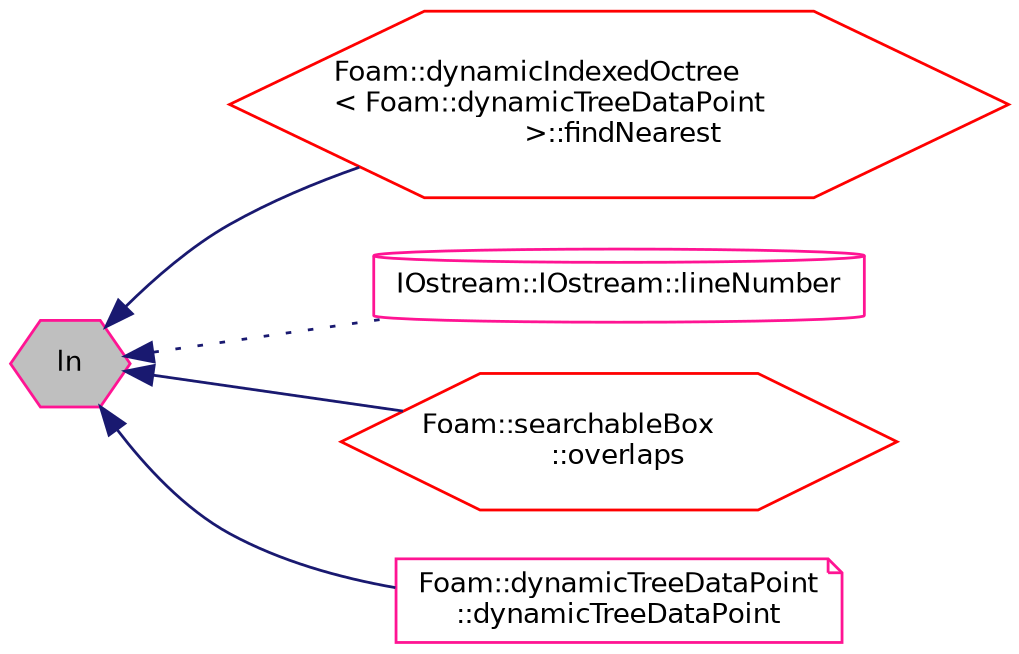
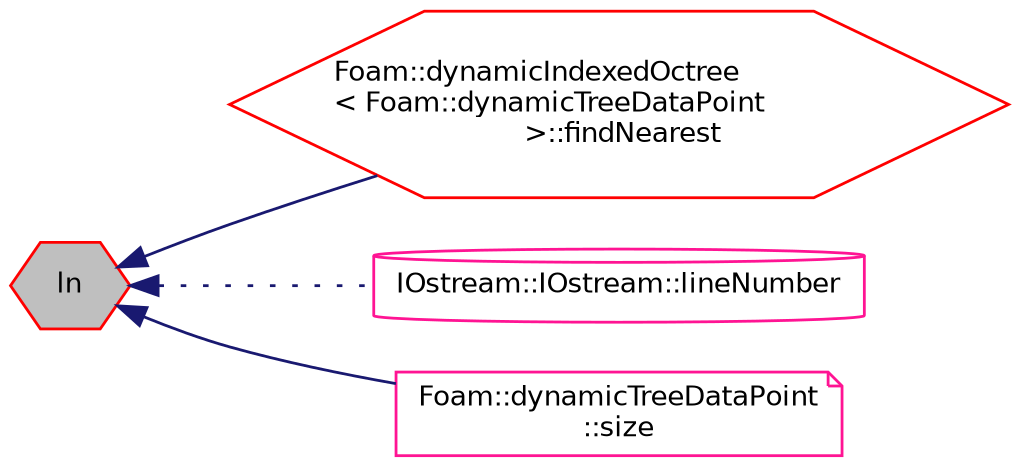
node "ln": color deeppink -> red
node "Foam::searchableBox ::overlaps": removed
node "Foam::dynamicTreeDataPoint ::dynamicTreeDataPoint": label "Foam::dynamicTreeDataPoint ::dynamicTreeDataPoint" -> "Foam::dynamicTreeDataPoint ::size"
